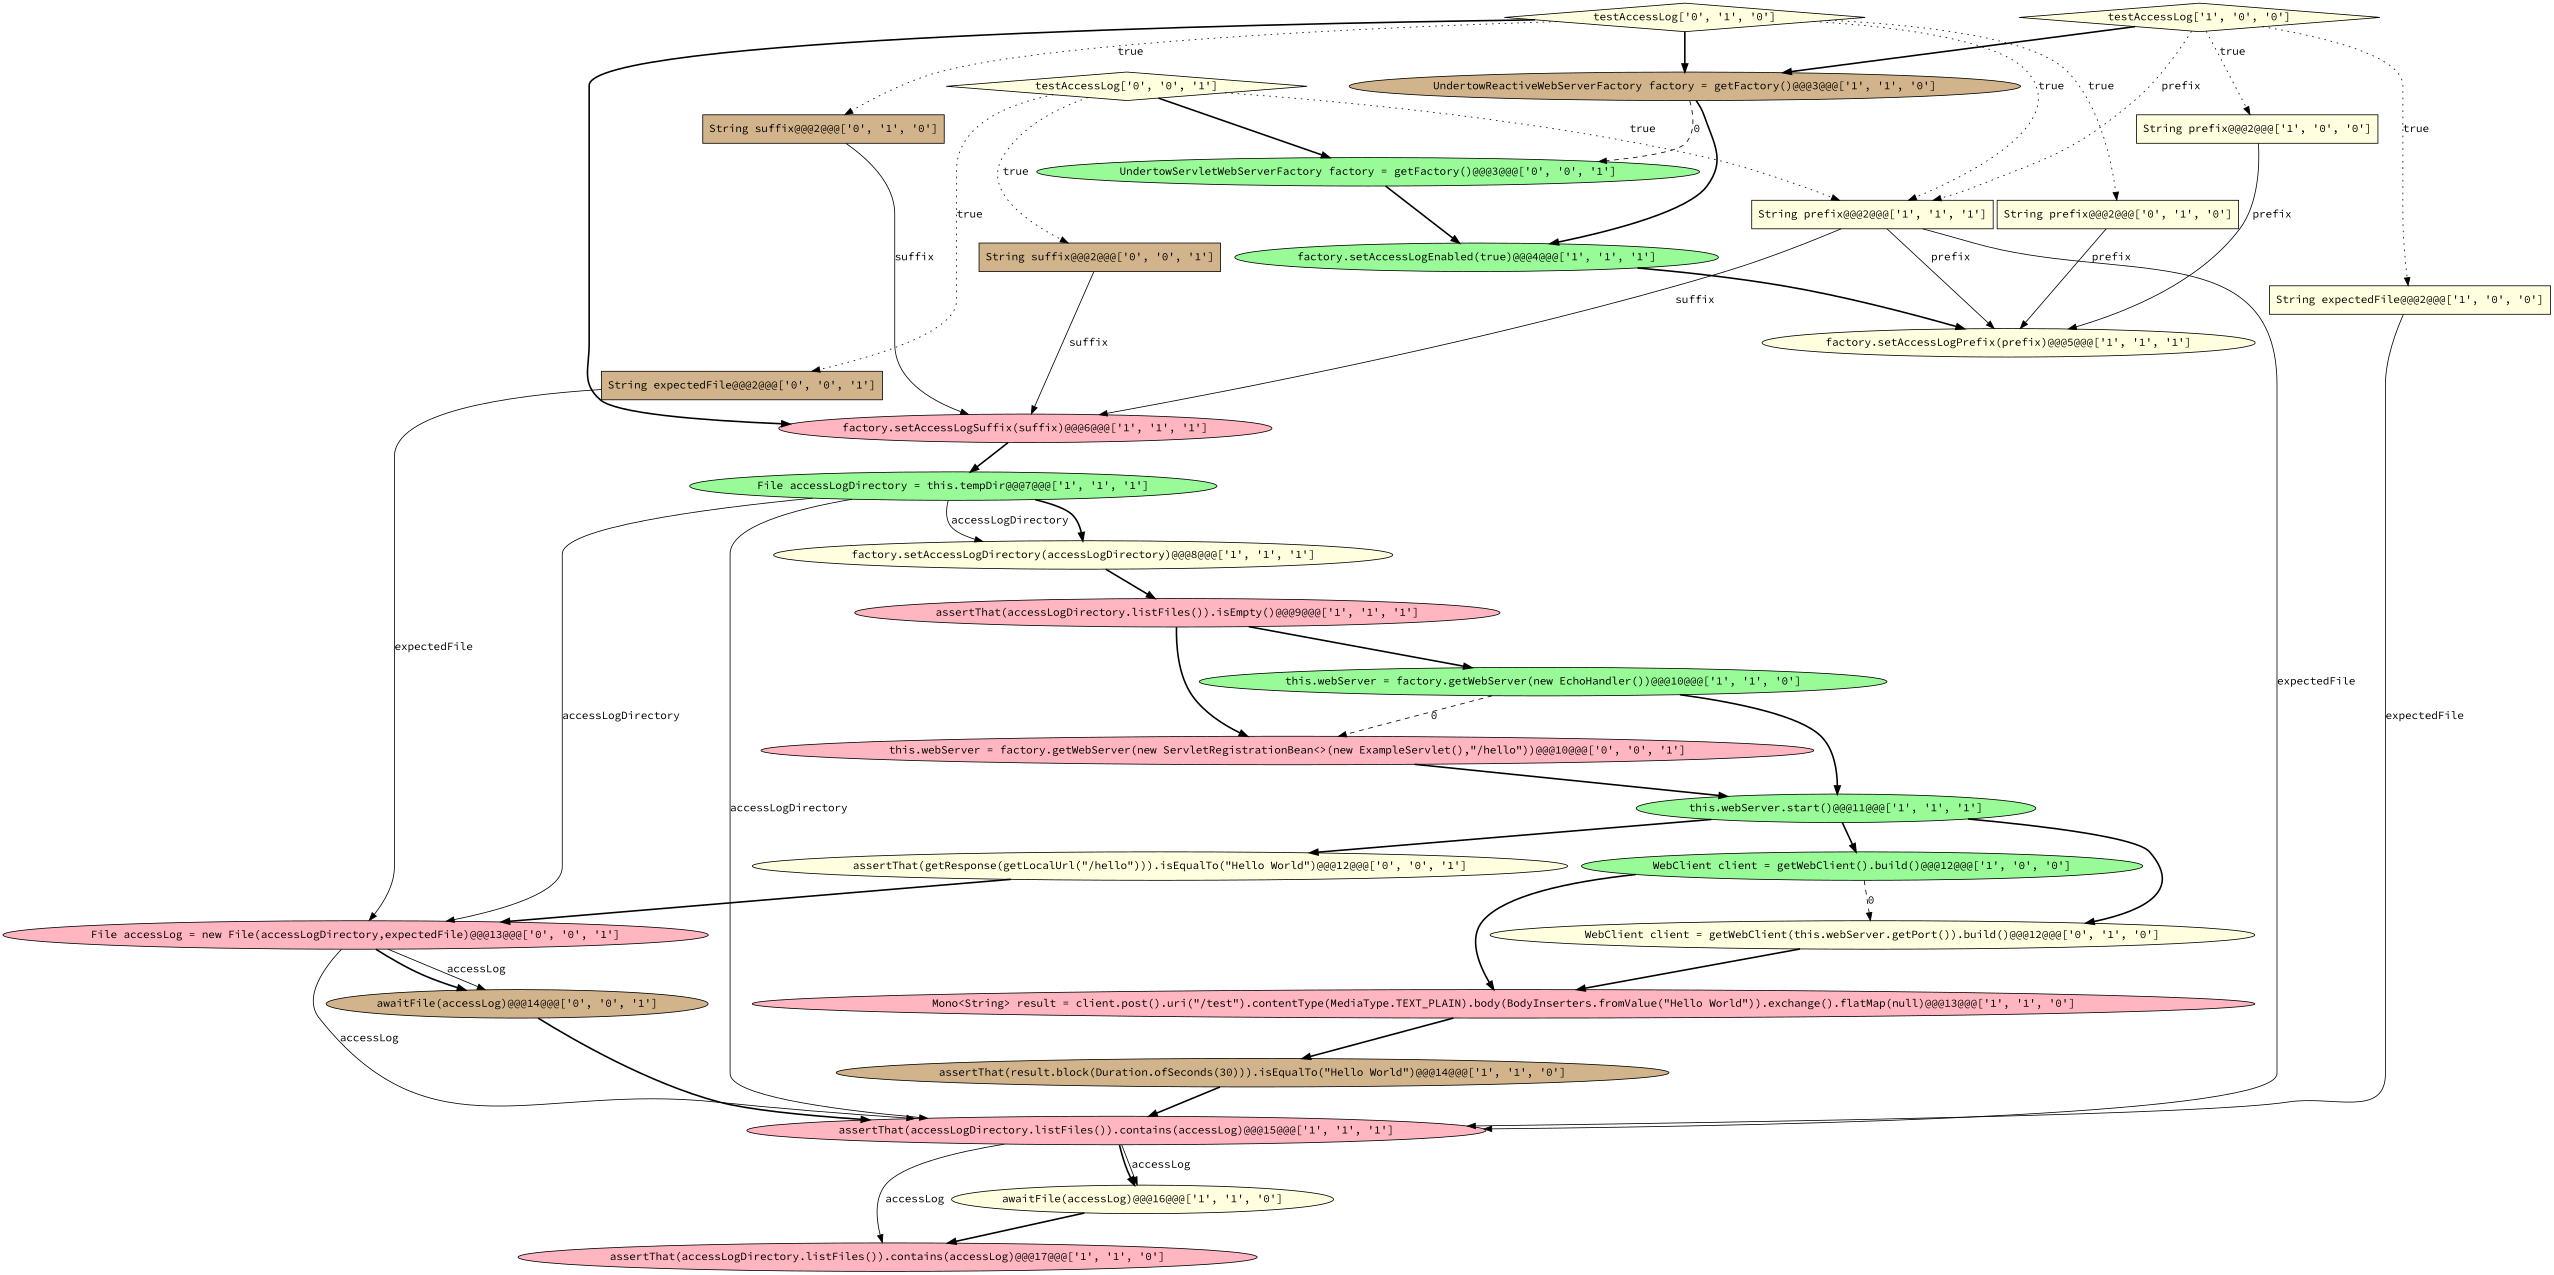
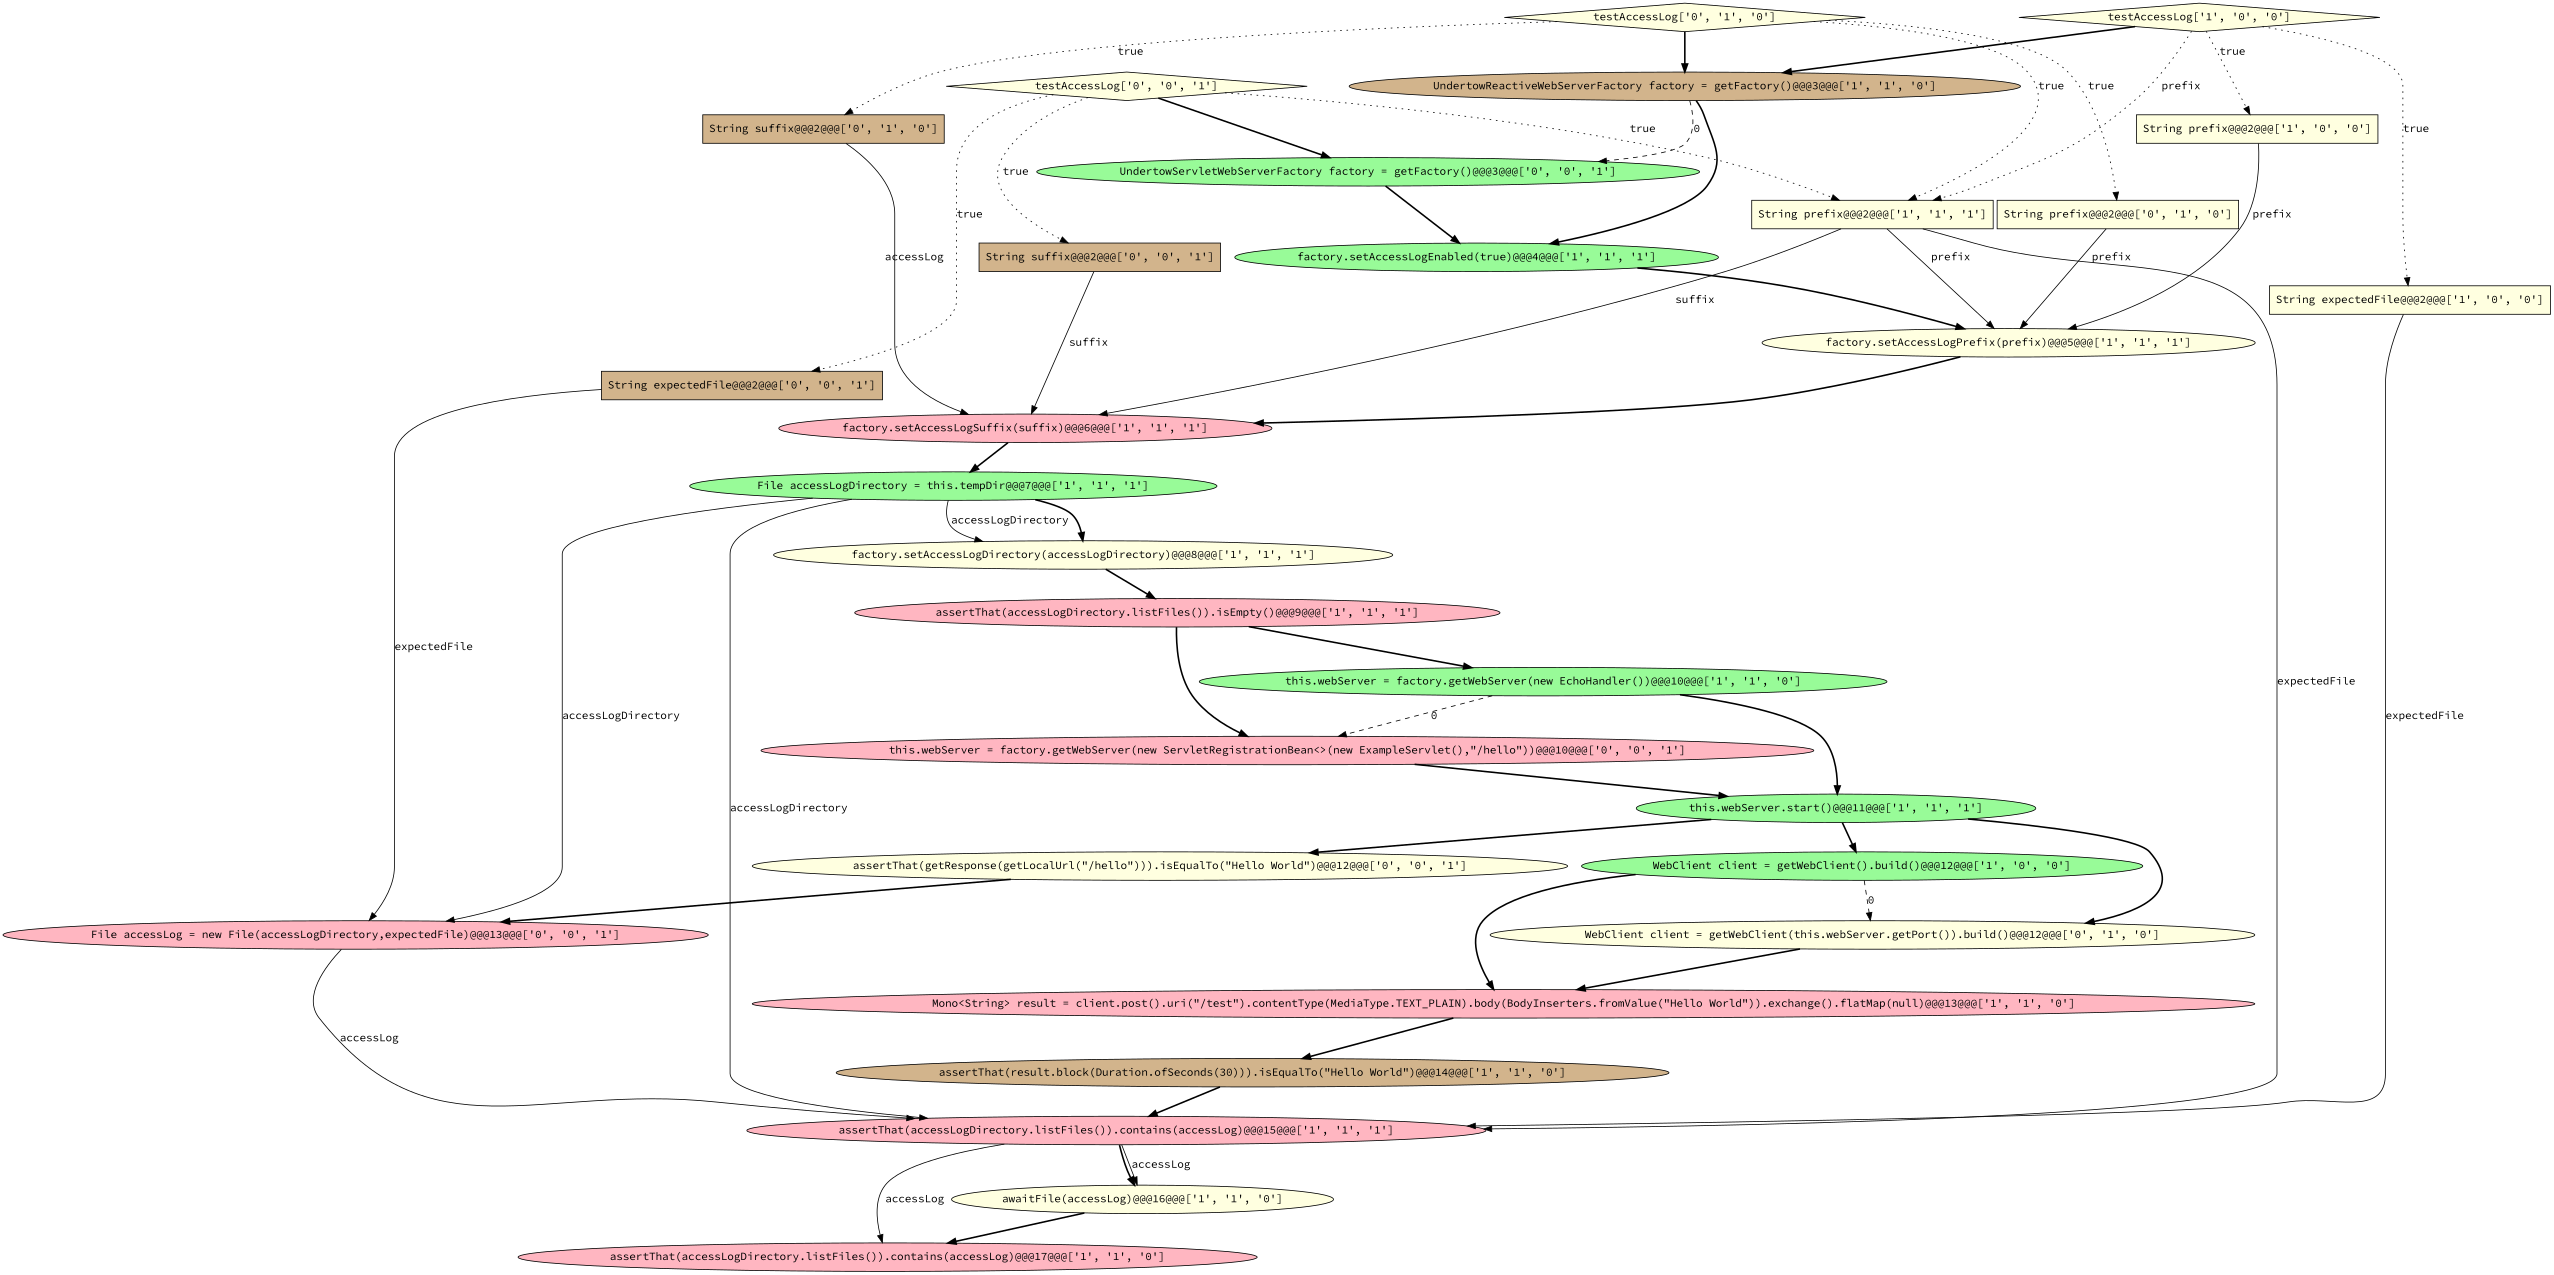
edge "testAccessLog['0', '1', '0']" -> "factory.setAccessLogSuffix(suffix)@@@6@@@['1', '1', '1']": now "factory.setAccessLogPrefix(prefix)@@@5@@@['1', '1', '1']" -> "factory.setAccessLogSuffix(suffix)@@@6@@@['1', '1', '1']"
edge "String suffix@@@2@@@['0', '1', '0']" -> "factory.setAccessLogSuffix(suffix)@@@6@@@['1', '1', '1']": label "suffix" -> "accessLog"
node "awaitFile(accessLog)@@@14@@@['0', '0', '1']": removed
